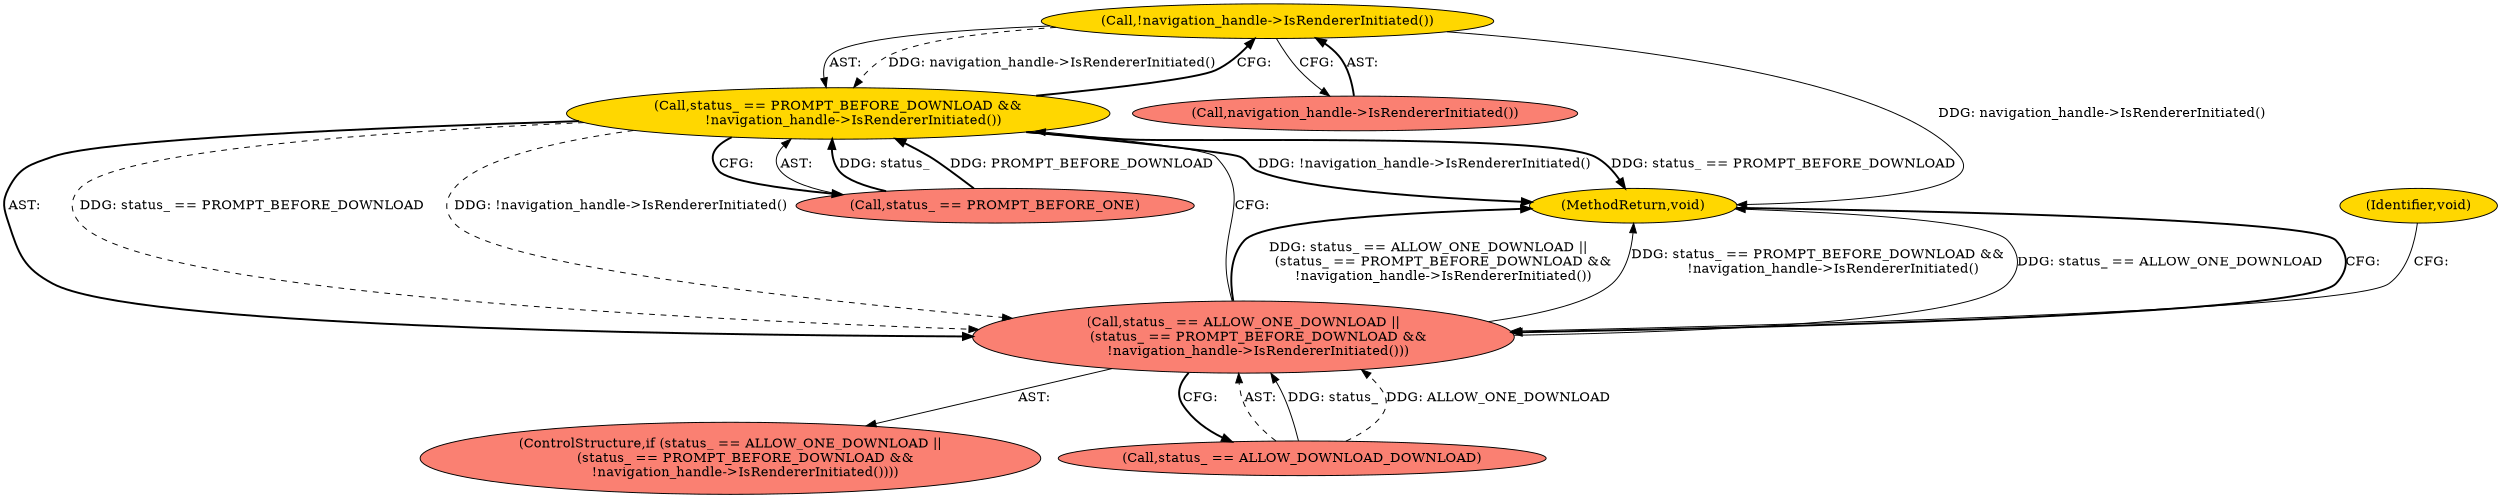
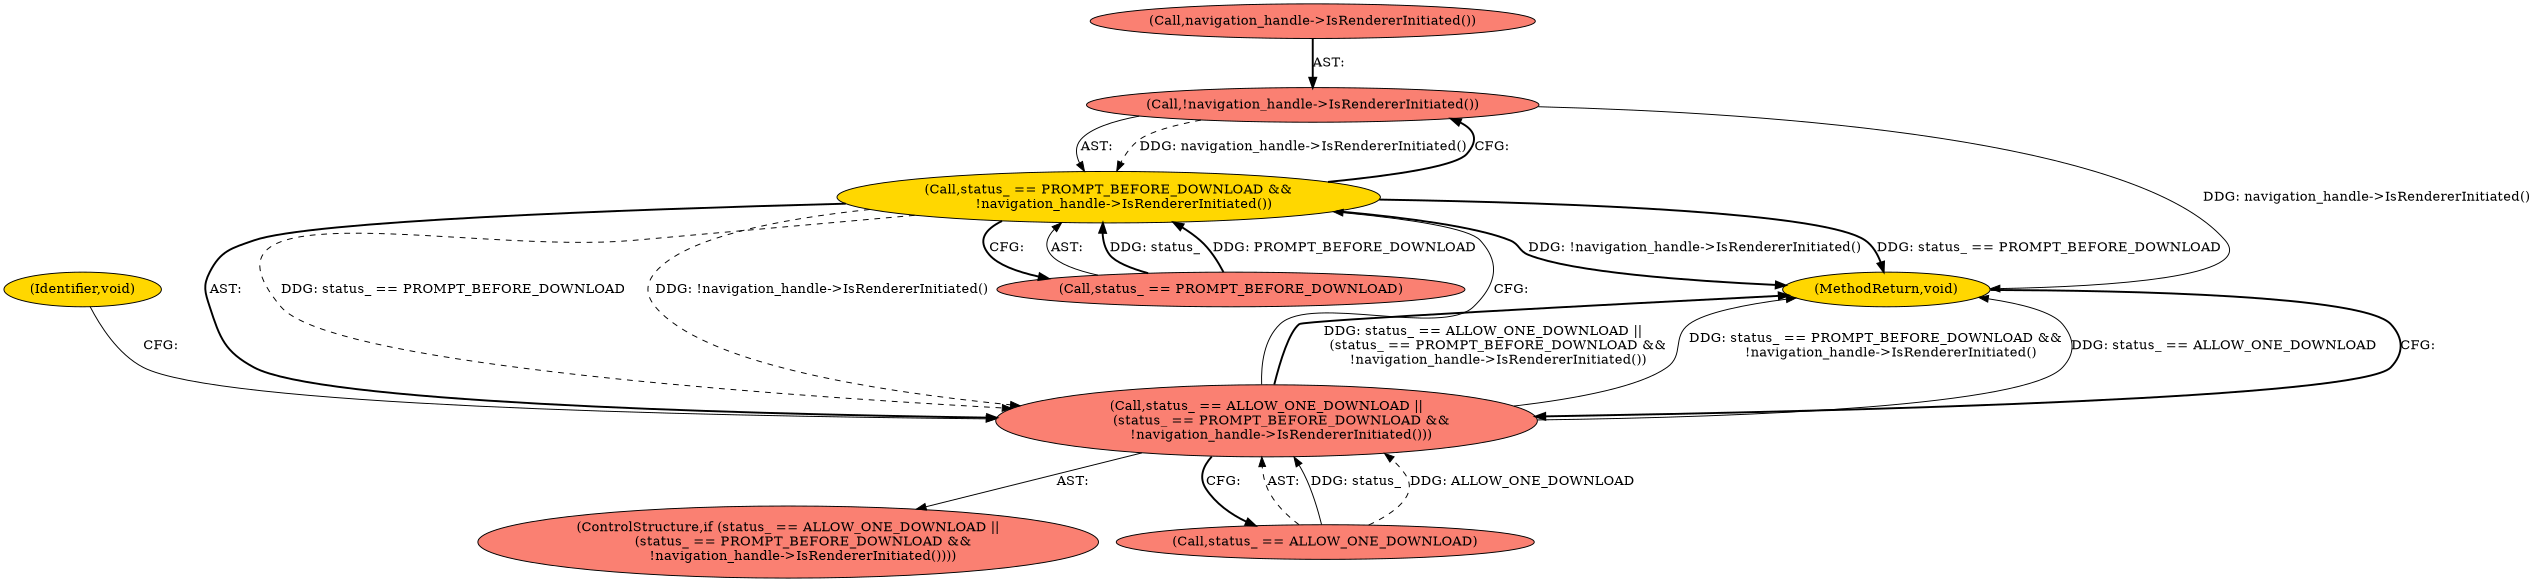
node "(Call,!navigation_handle->IsRendererInitiated())": fillcolor gold -> salmon
edge "(Call,!navigation_handle->IsRendererInitiated())" -> "(Call,navigation_handle->IsRendererInitiated())": removed, label "CFG:"
node "(Call,status_ == PROMPT_BEFORE_ONE)": label "(Call,status_ == PROMPT_BEFORE_ONE)" -> "(Call,status_ == PROMPT_BEFORE_DOWNLOAD)"
node "(Call,status_ == ALLOW_DOWNLOAD_DOWNLOAD)": label "(Call,status_ == ALLOW_DOWNLOAD_DOWNLOAD)" -> "(Call,status_ == ALLOW_ONE_DOWNLOAD)"
